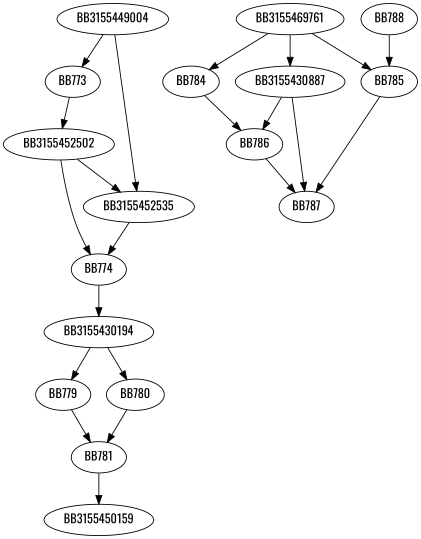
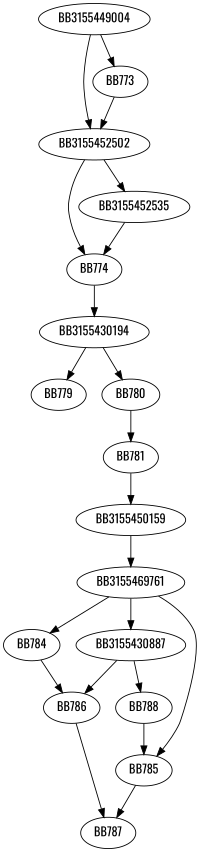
edge "BB3155449004" -> "BB3155452535": now "BB3155449004" -> "BB3155452502"
edge "BB3155430887" -> "BB787": now "BB3155430887" -> "BB788"
edge "BB779" -> "BB781": removed
edge "BB3155450159" -> "BB3155469761": added
